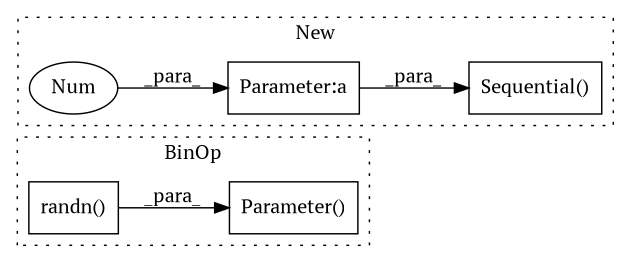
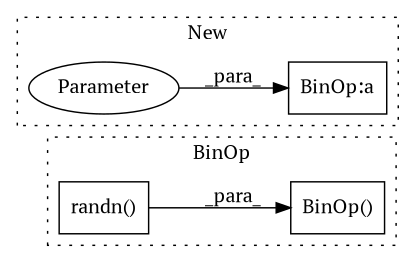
node "Num": label "Num" -> "Parameter"
node "Parameter:a": label "Parameter:a" -> "BinOp:a"
node "Sequential()": removed
node "Parameter()": label "Parameter()" -> "BinOp()"
